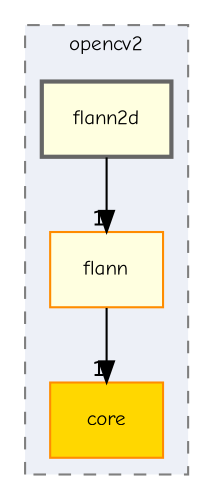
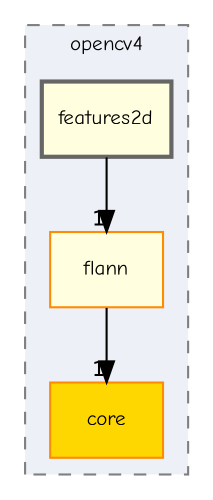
cluster "opencv2": label "opencv2" -> "opencv4"
node "flann2d": label "flann2d" -> "features2d"
